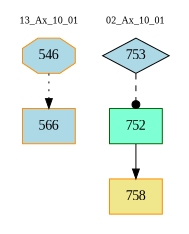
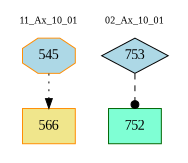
cluster "13_Ax_10_01": label "13_Ax_10_01" -> "11_Ax_10_01"
node "546": label "546" -> "545"
node "566": fillcolor lightblue -> khaki
node "758": removed
